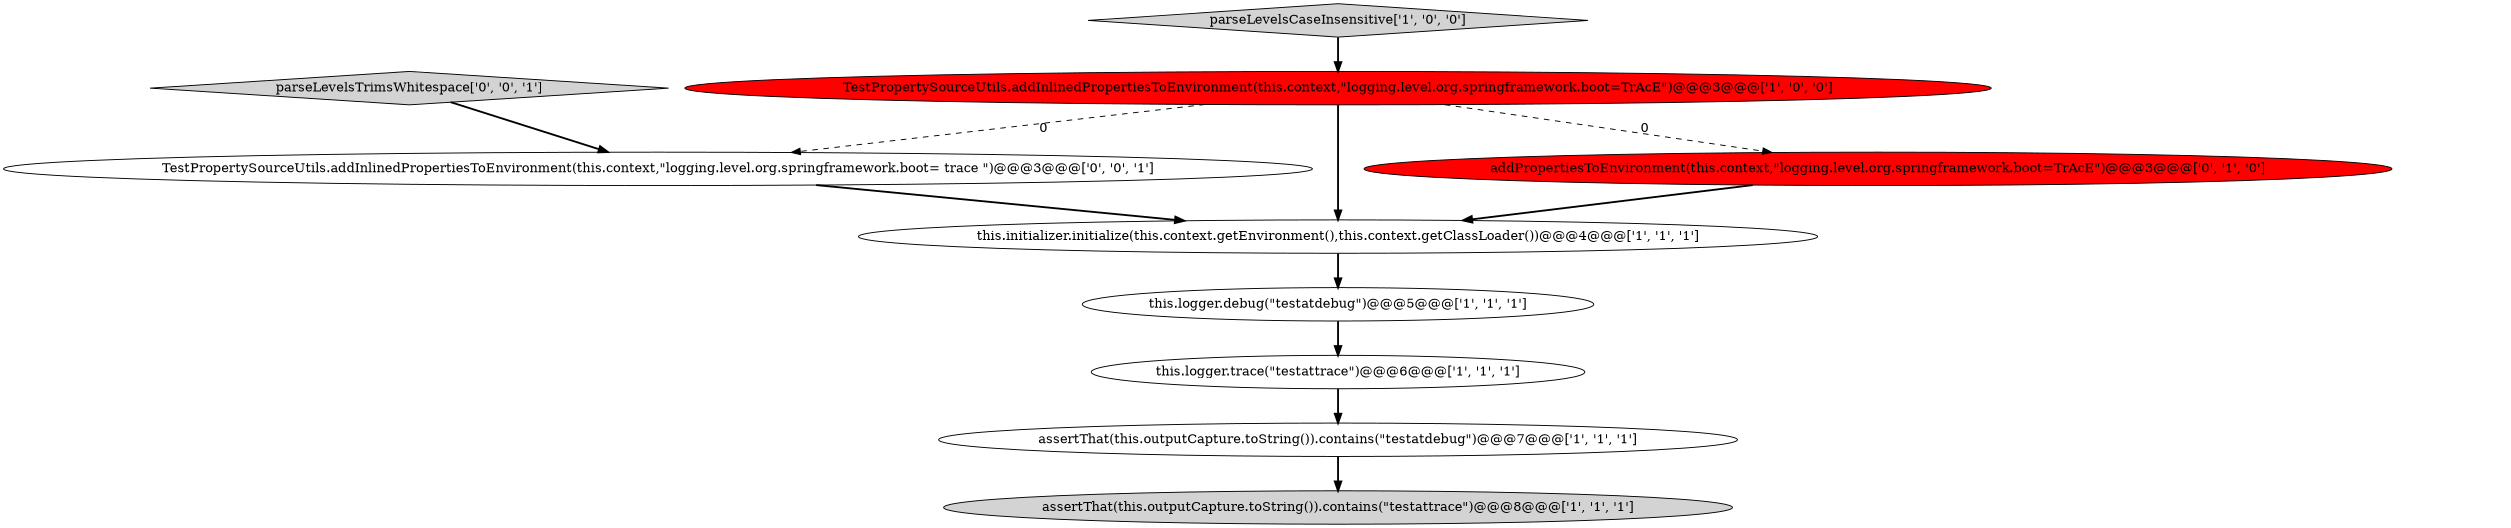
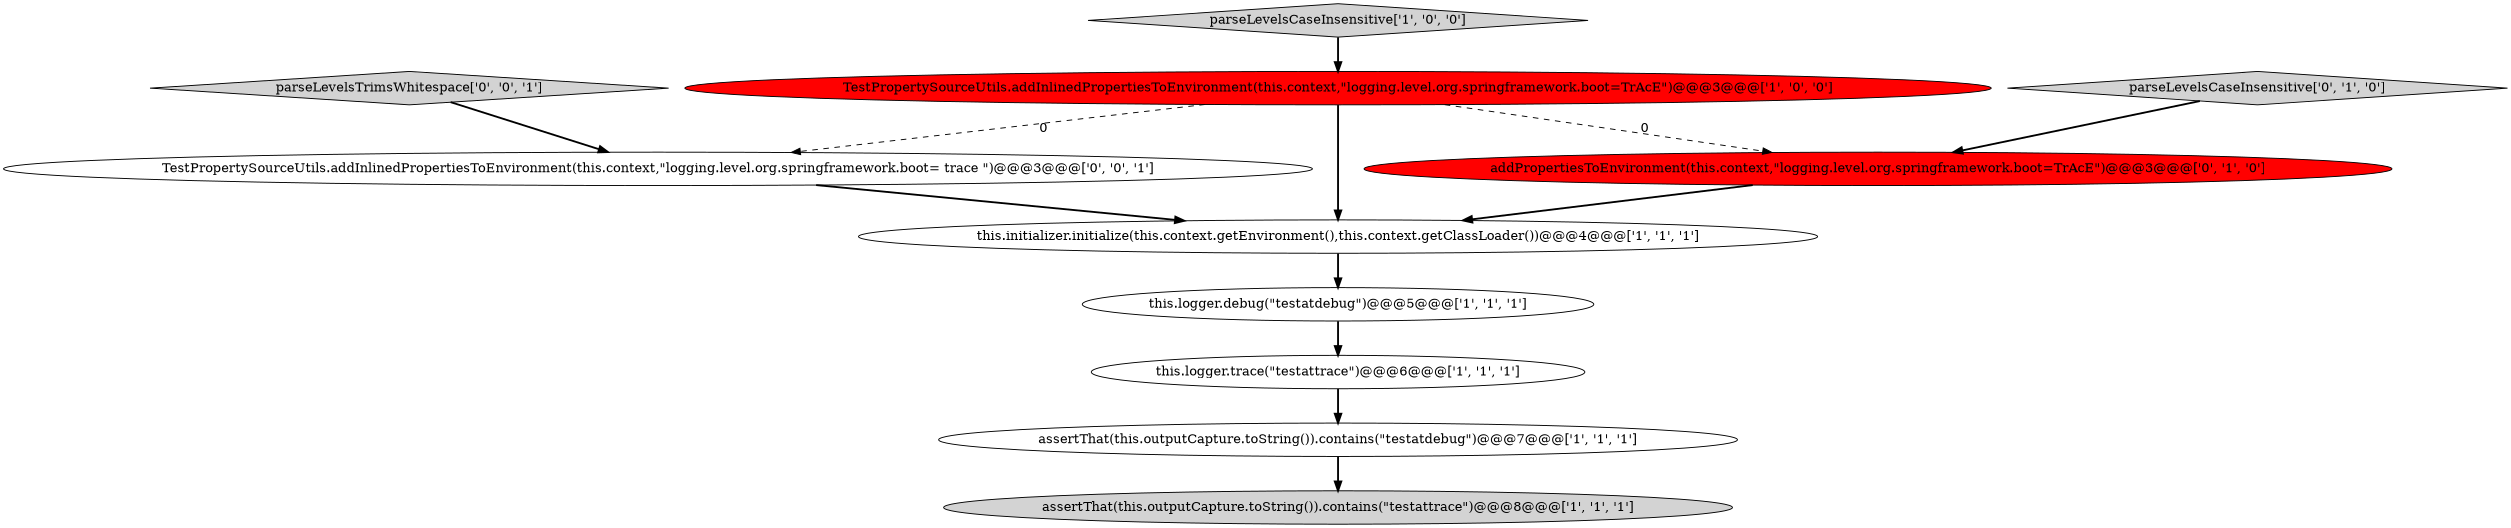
node "parseLevelsCaseInsensitive['0', '1', '0']": added
